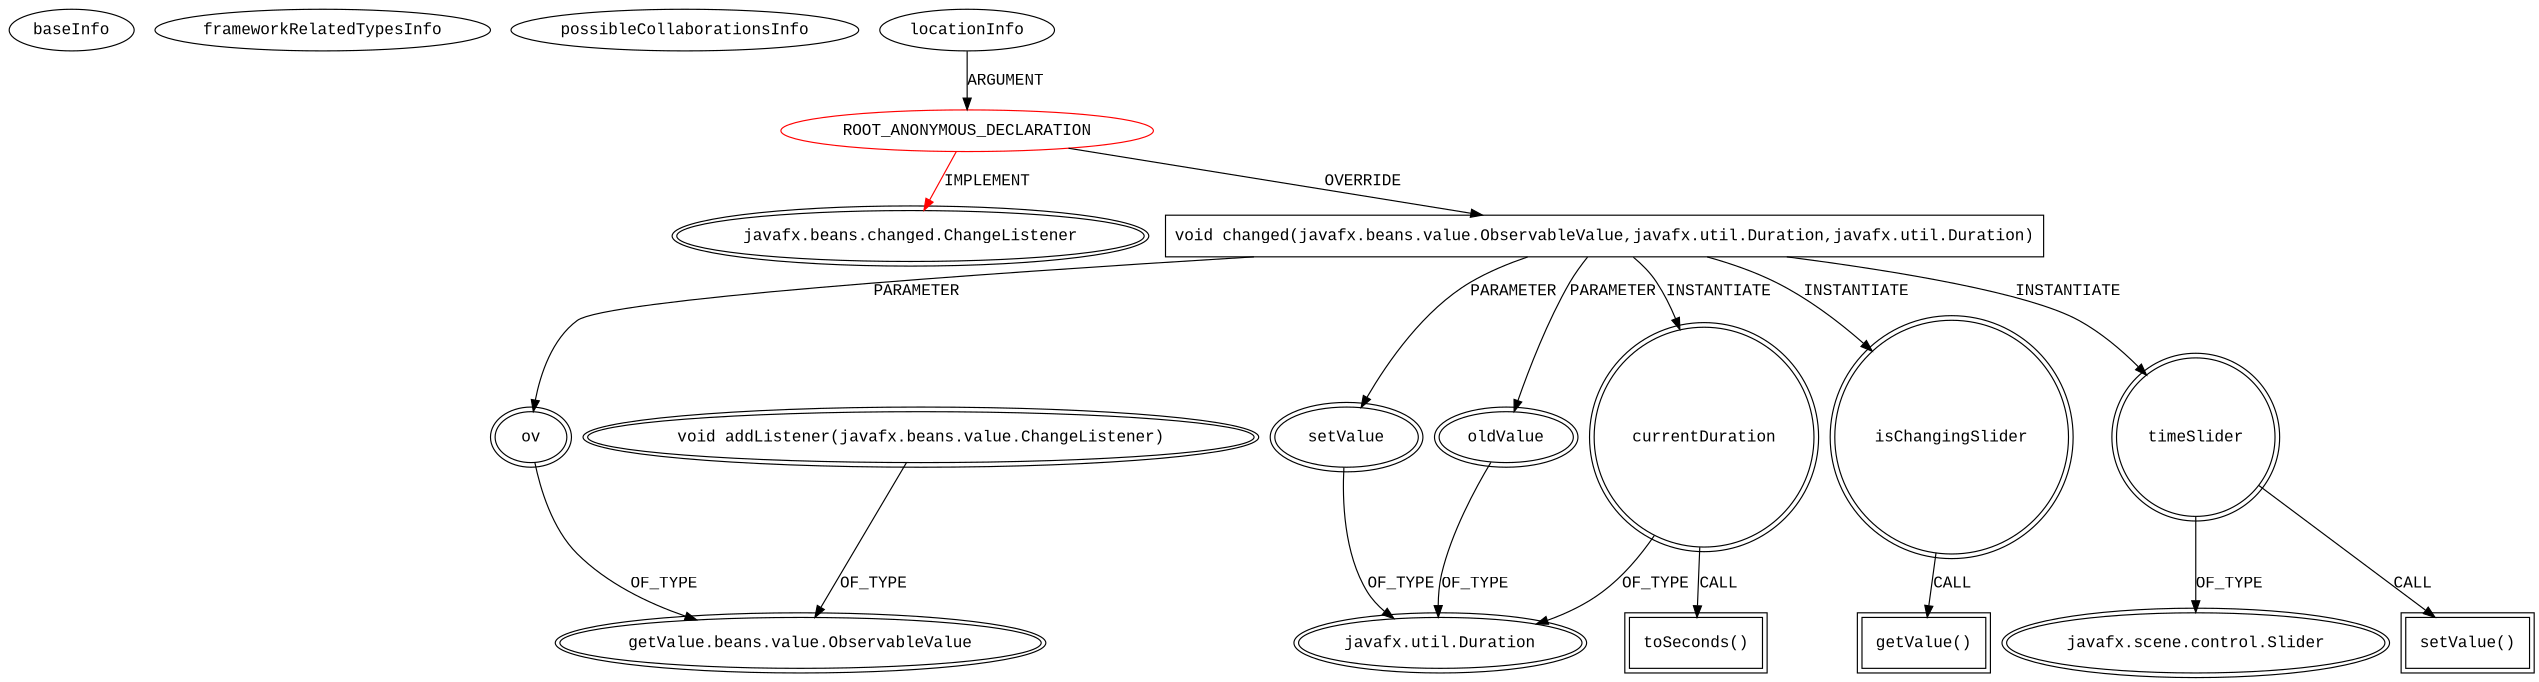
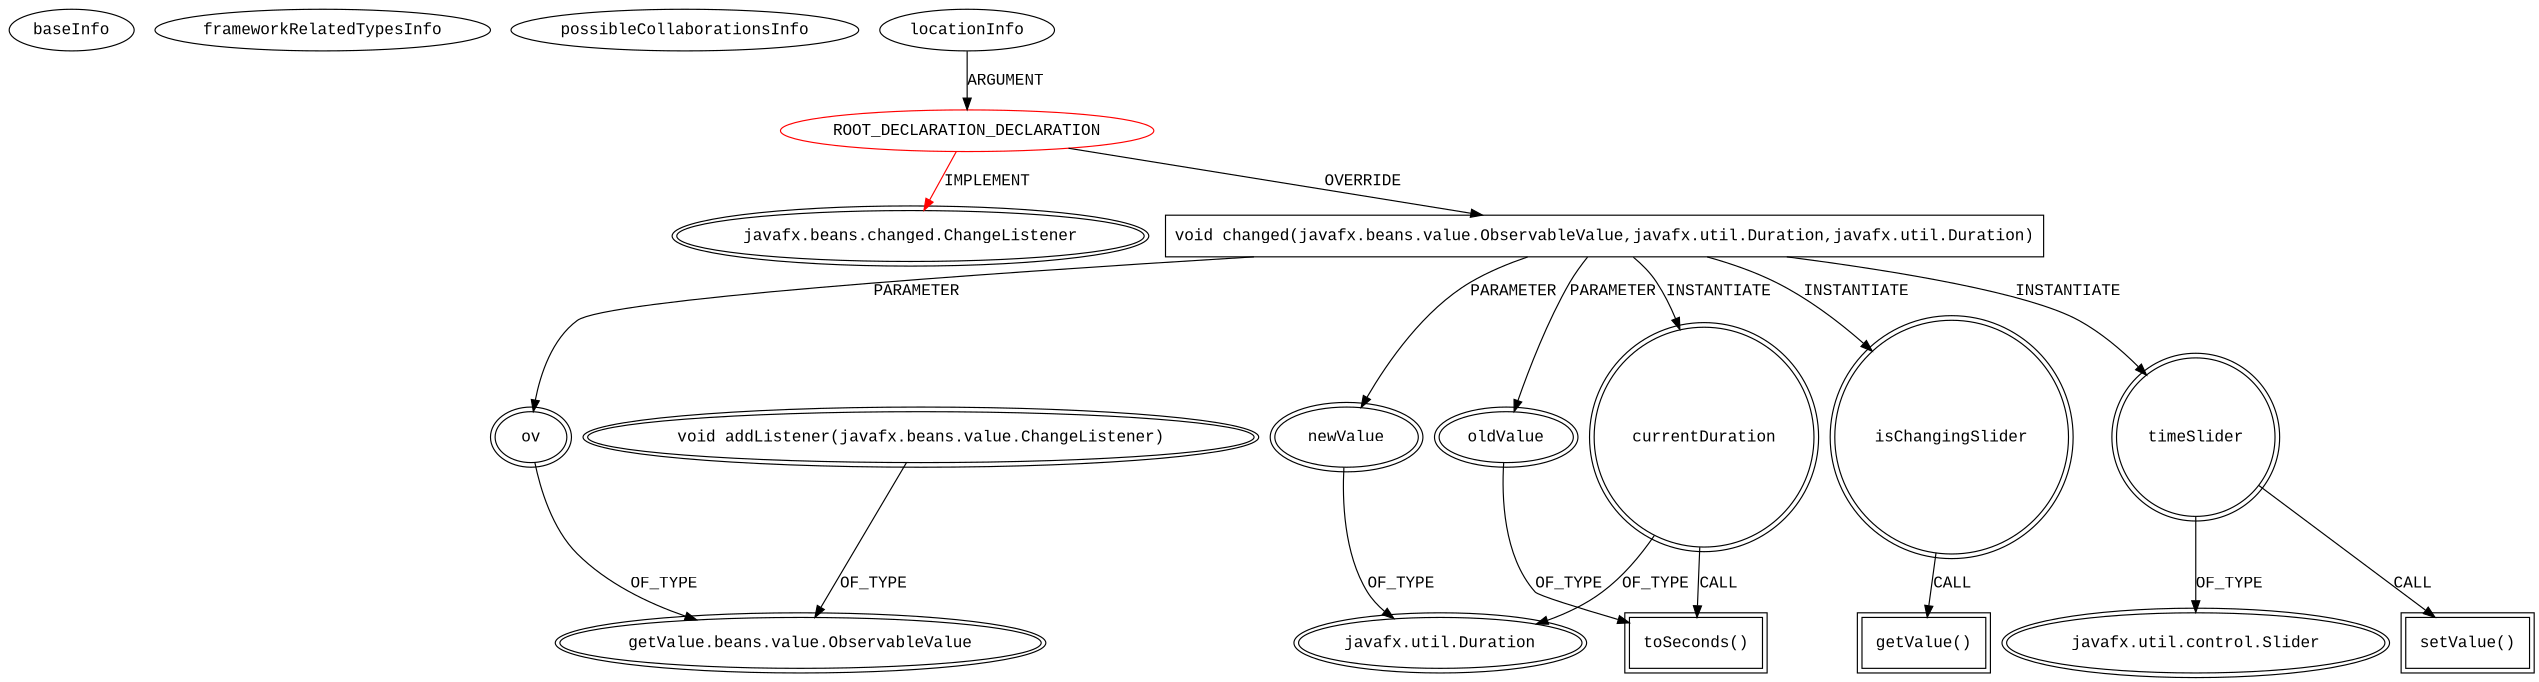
node "ROOT_ANONYMOUS_DECLARATION": label "ROOT_ANONYMOUS_DECLARATION" -> "ROOT_DECLARATION_DECLARATION"
node "setValue": label "setValue" -> "newValue"
edge "oldValue" -> "javafx.util.Duration": now "oldValue" -> "toSeconds()"
node "javafx.scene.control.Slider": label "javafx.scene.control.Slider" -> "javafx.util.control.Slider"
